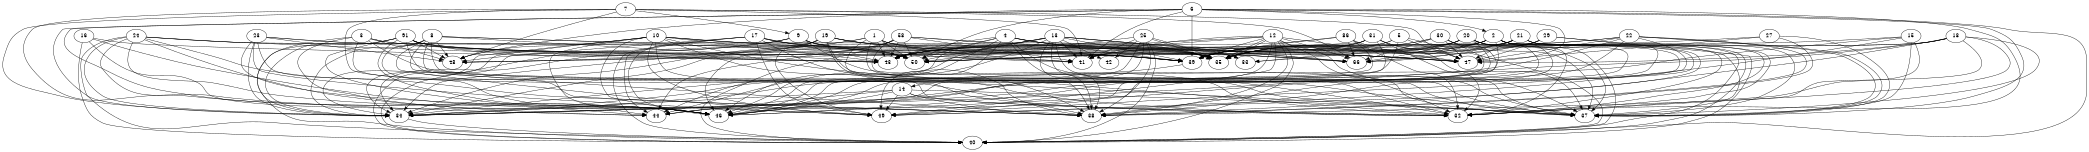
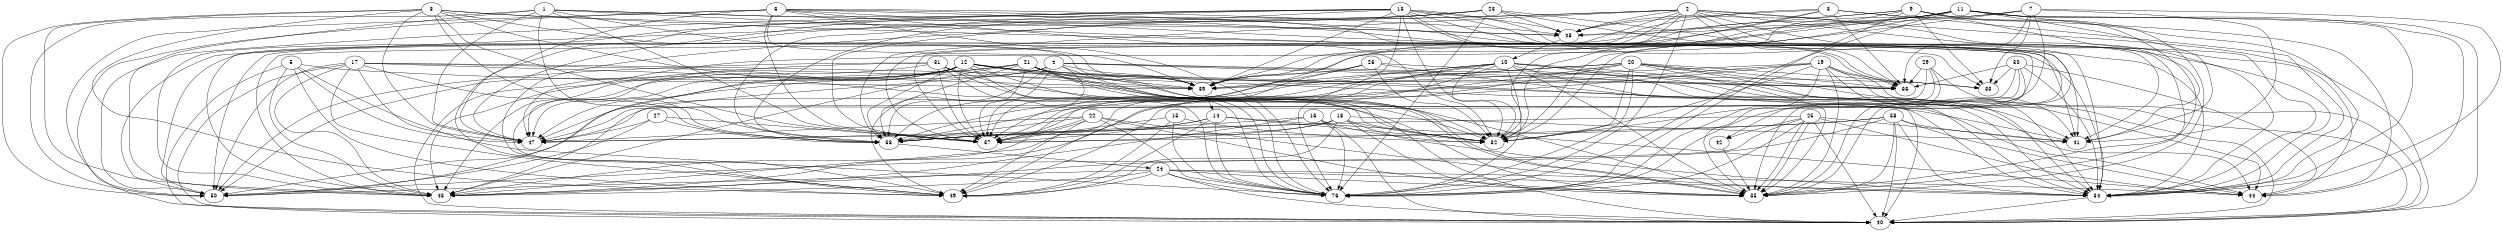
edge "6" -> "2": now "6" -> "33"
edge "7" -> "9": now "7" -> "33"
node "91": label "91" -> "11"
node "86": label "86" -> "26"
edge "22" -> "39": removed
edge "15" -> "43": removed
edge "10" -> "48": reversed
edge "4" -> "35": now "42" -> "35"
edge "58" -> "50": removed
edge "29" -> "41": removed
edge "24" -> "38": reversed
edge "14" -> "34": removed
node "46": label "46" -> "76"
edge "16" -> "32": added
edge "5" -> "49": added
